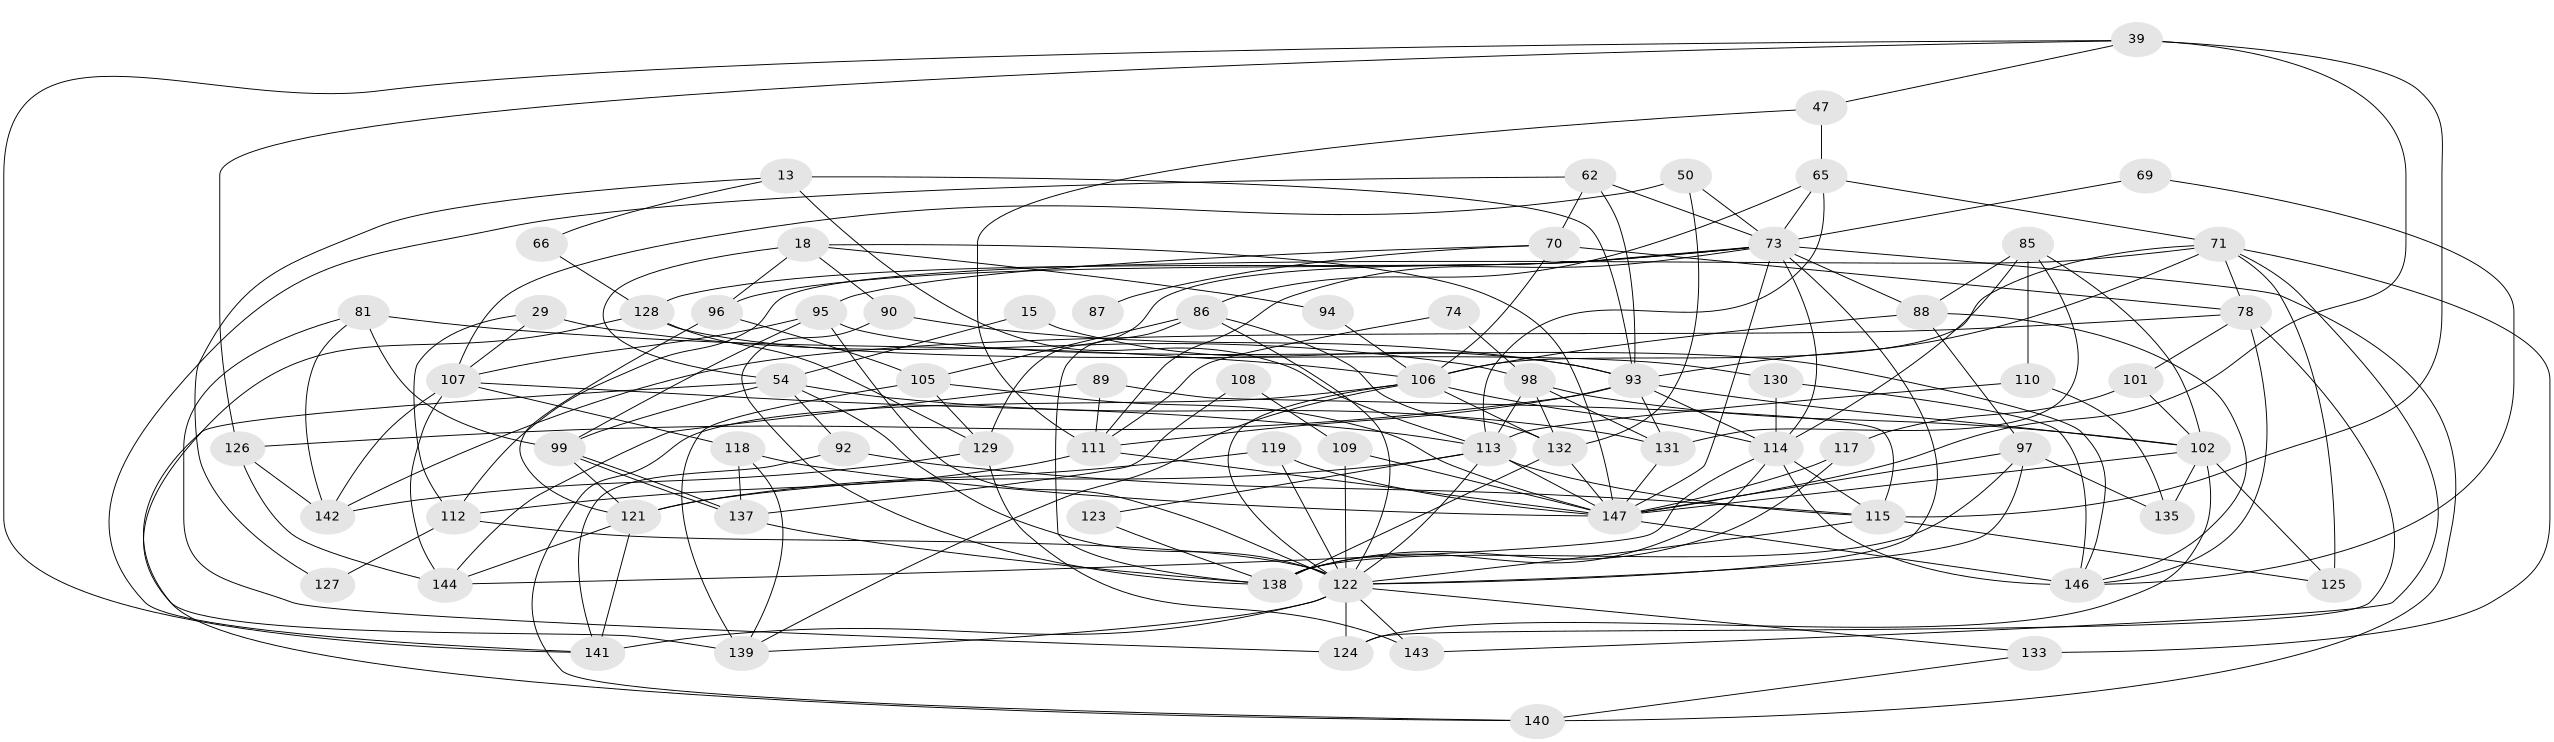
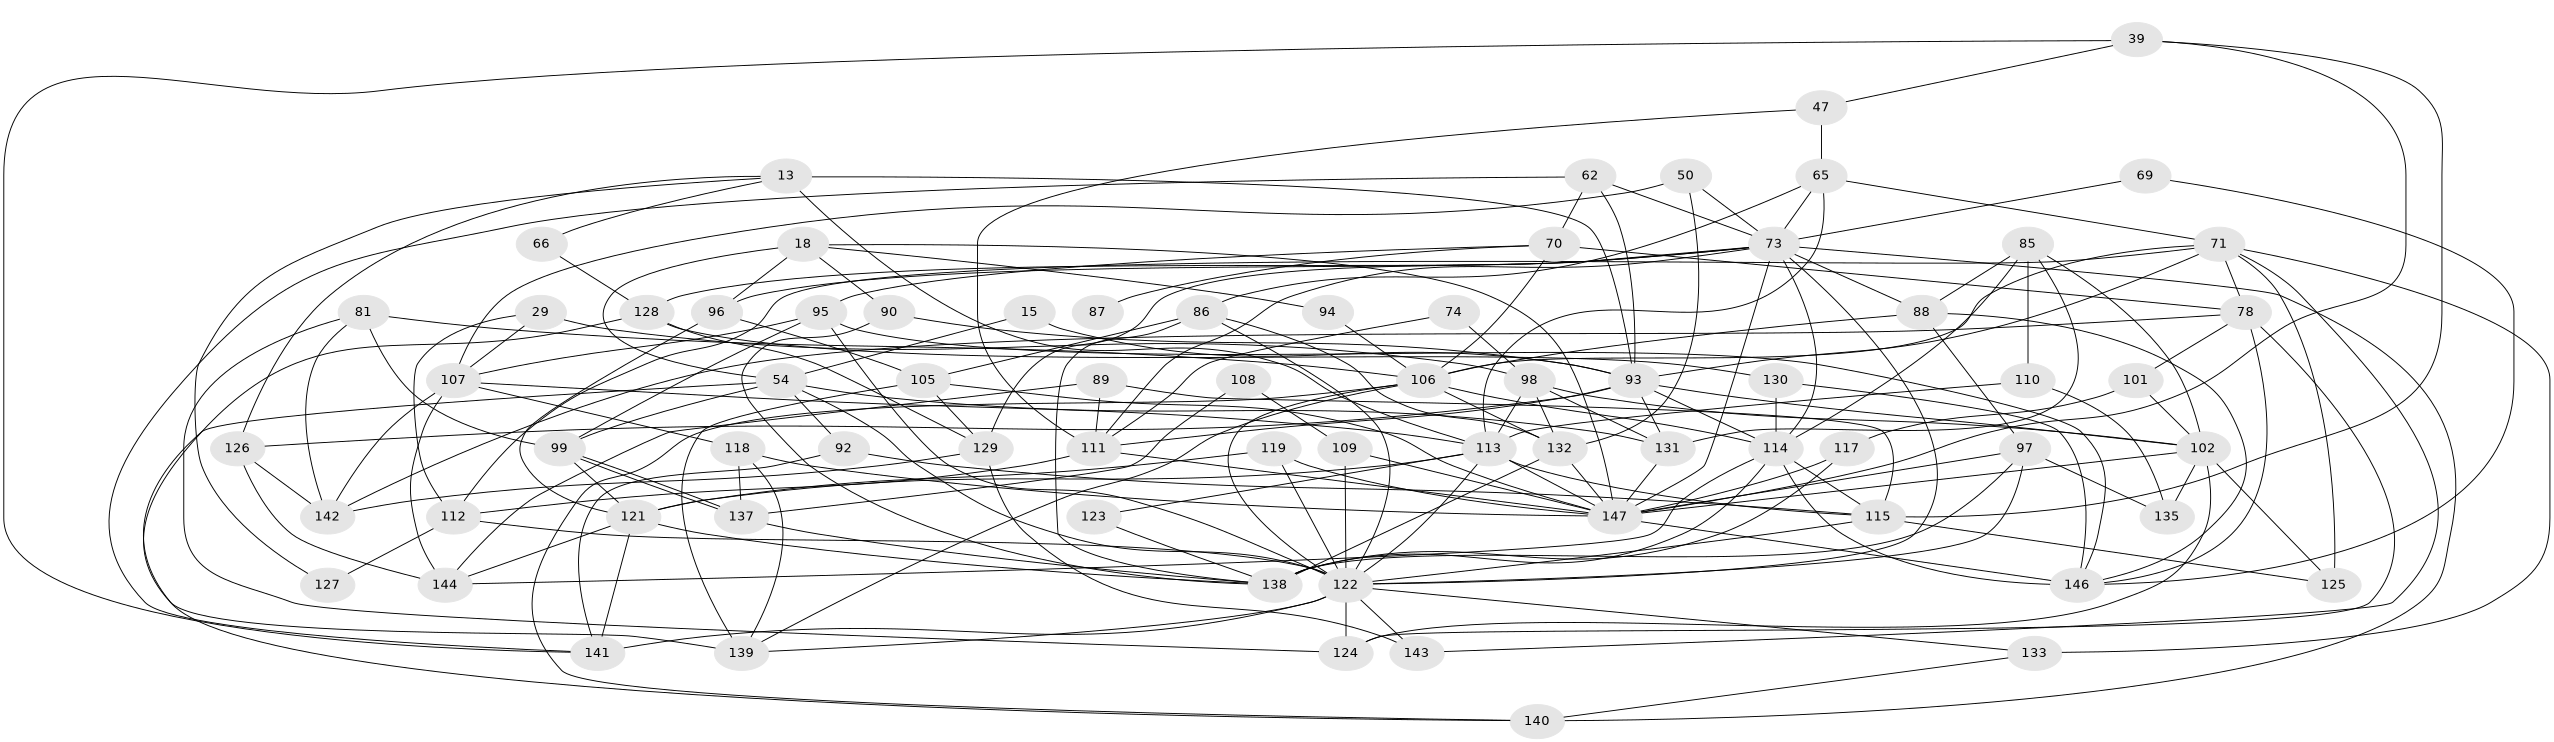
edge "39" -- "126": now "13" -- "126"
edge "121" -- "138": added
